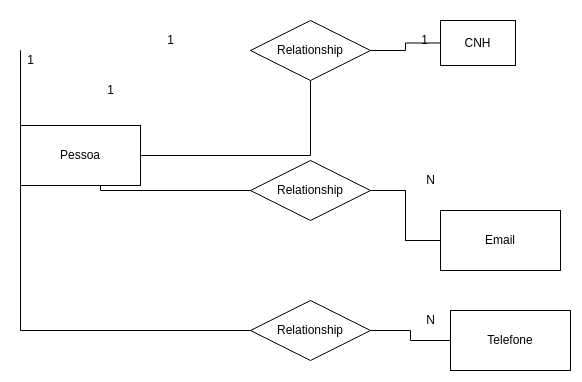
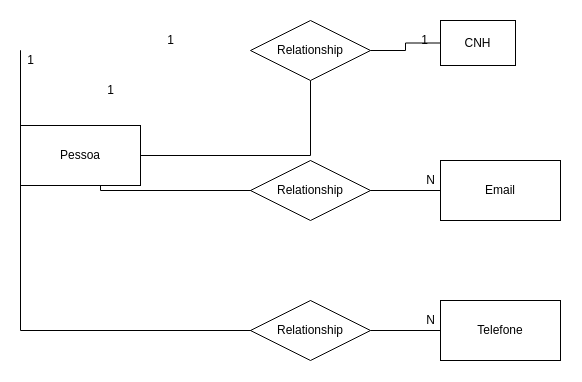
node "Email": moved (501, 241) -> (501, 191)
node "Telefone": moved (511, 341) -> (501, 331)
